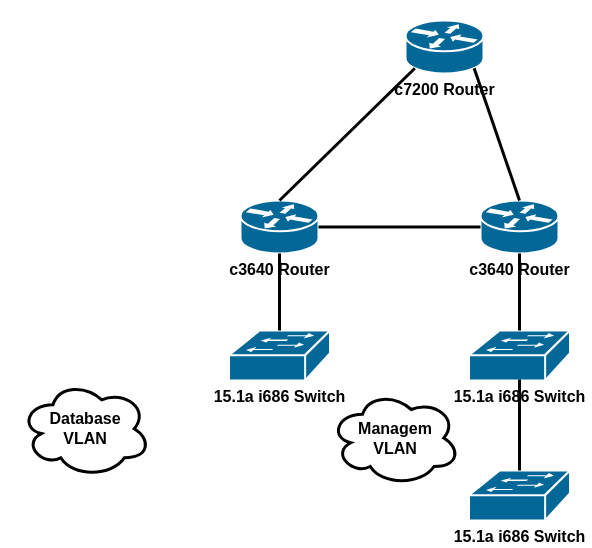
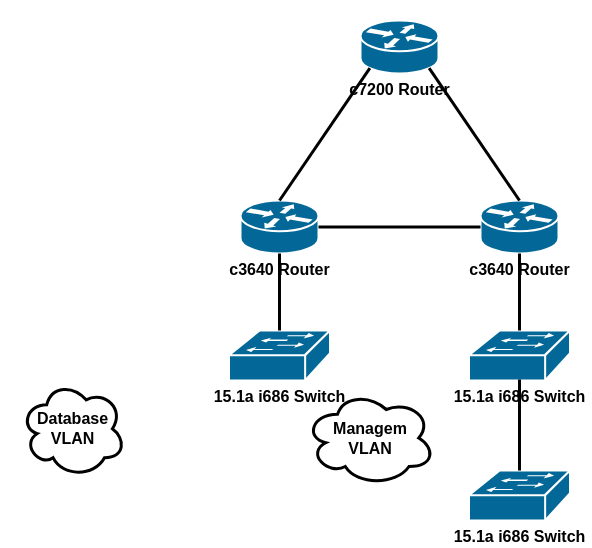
node "c7200 Router": moved (445, 47) -> (400, 47)
node "Database VLAN": size 130x97 -> 105x97
node "Managem VLAN": moved (395, 438) -> (370, 438)
